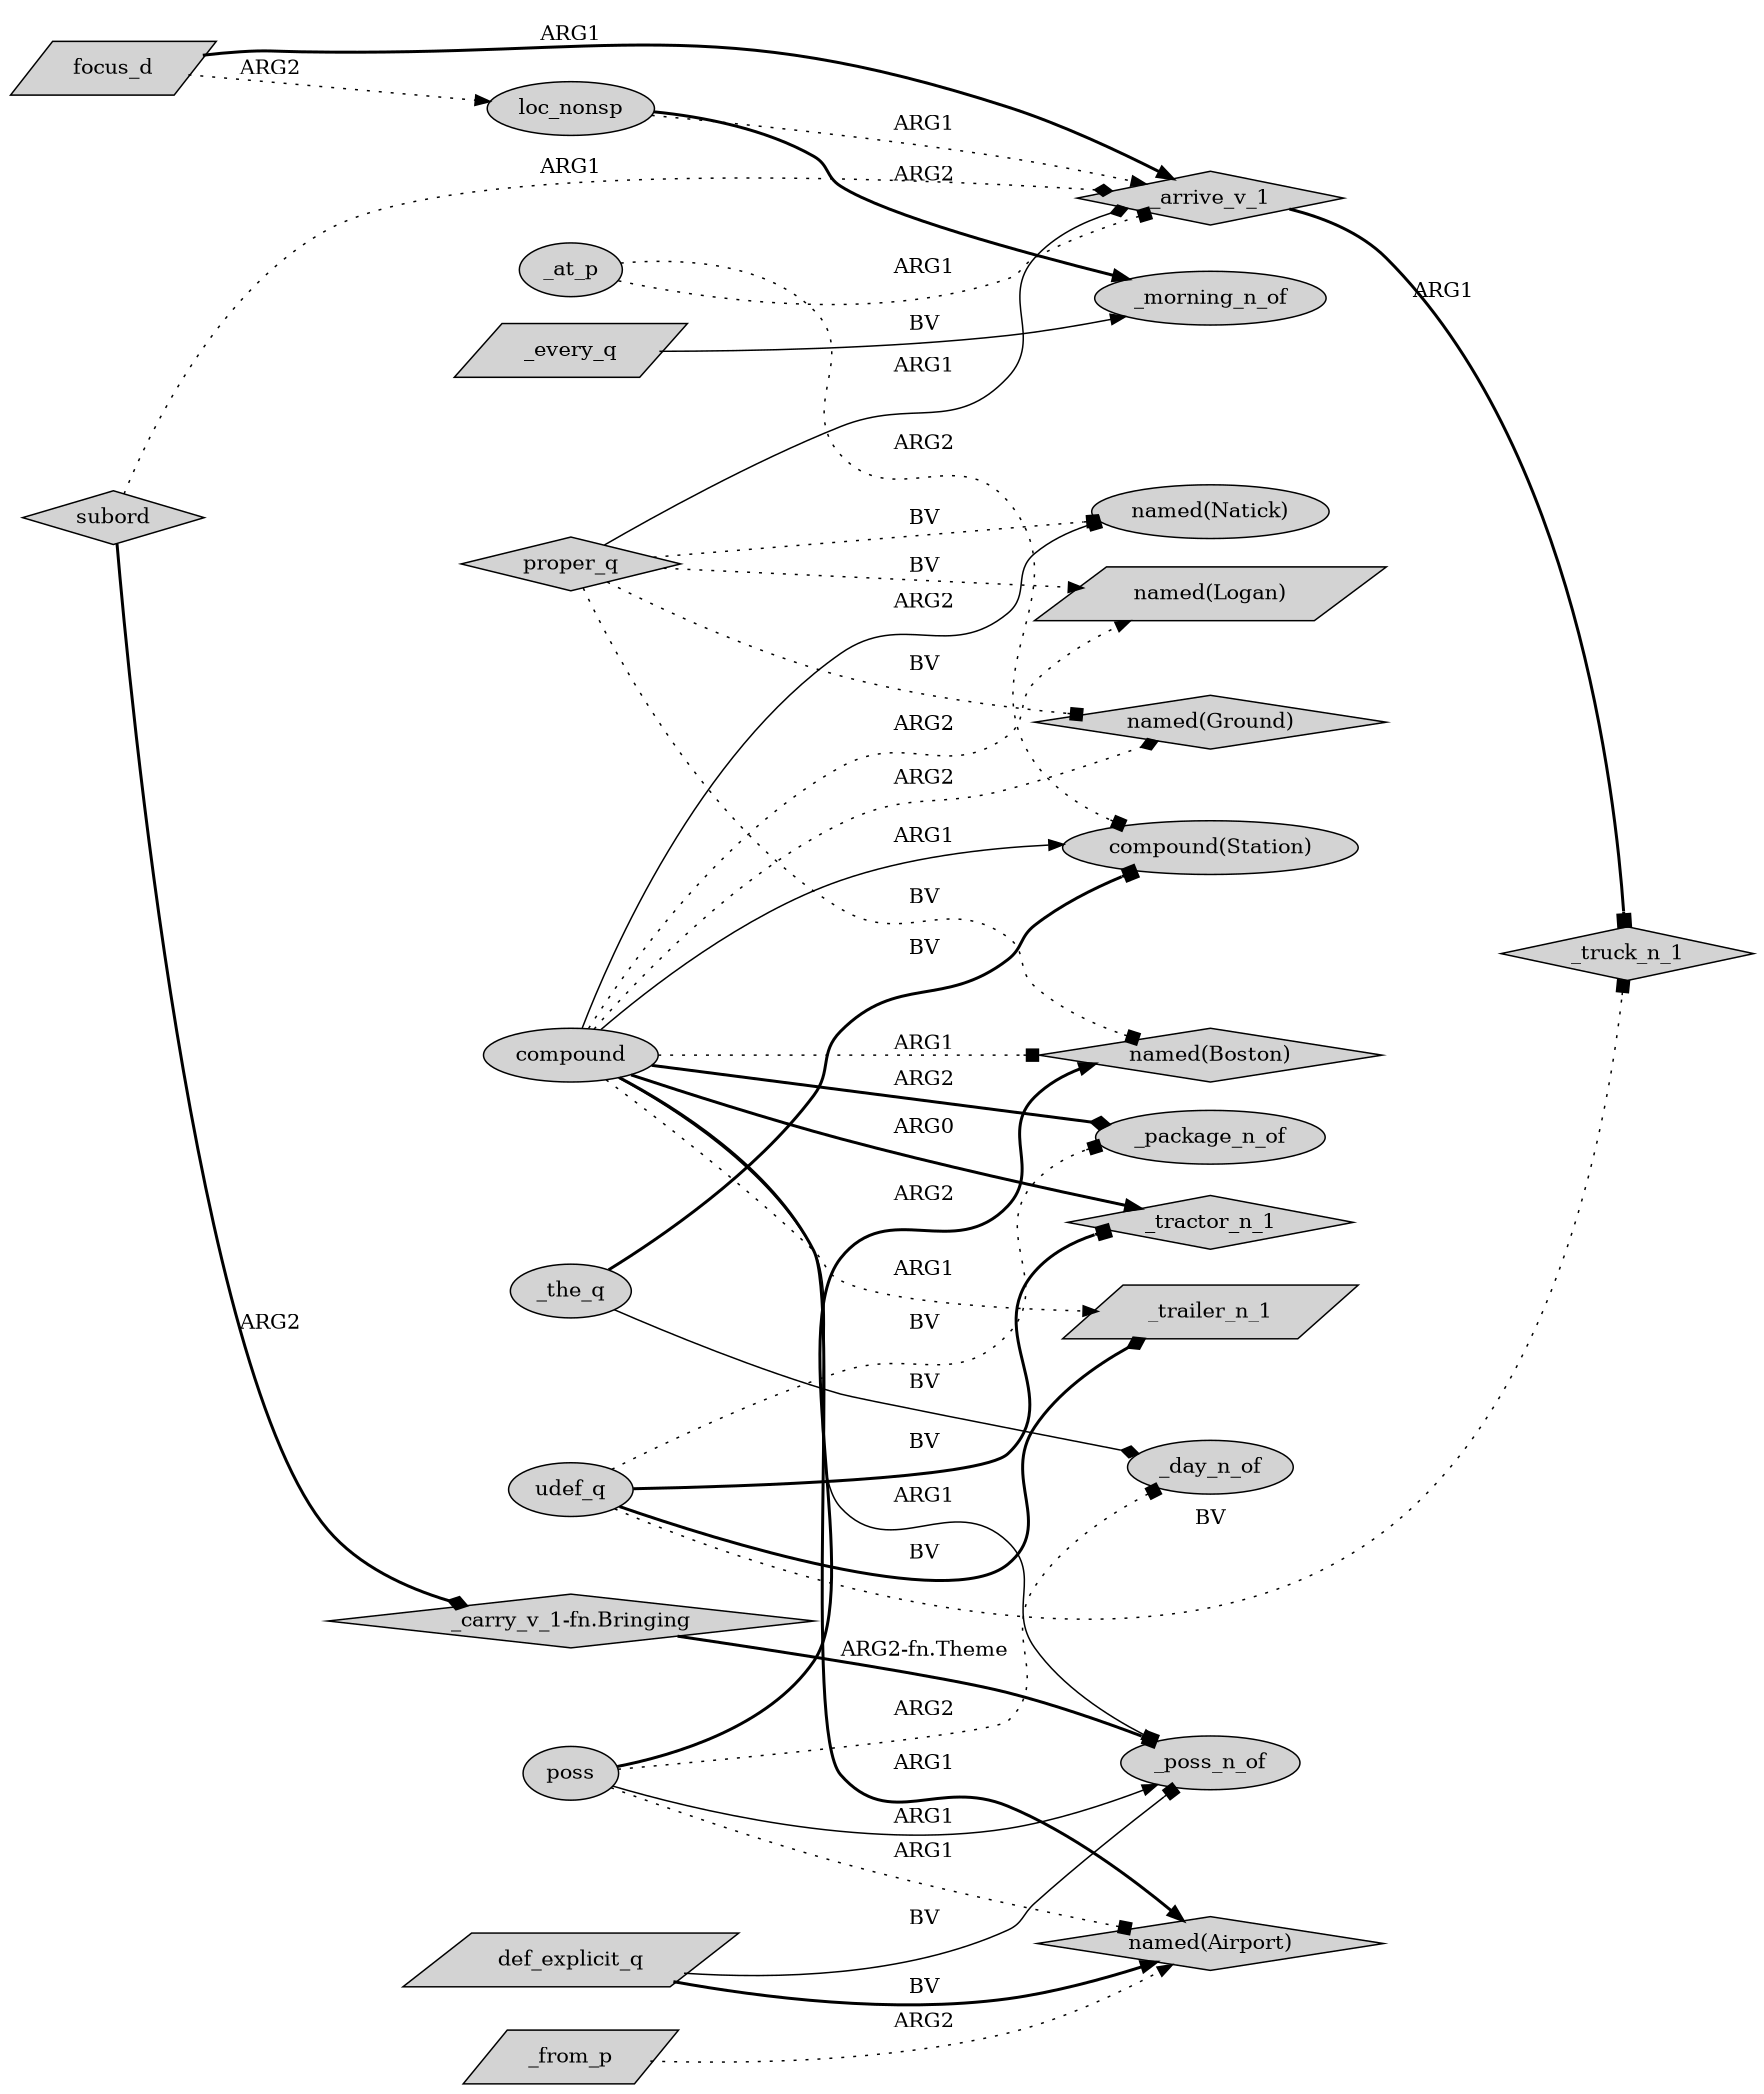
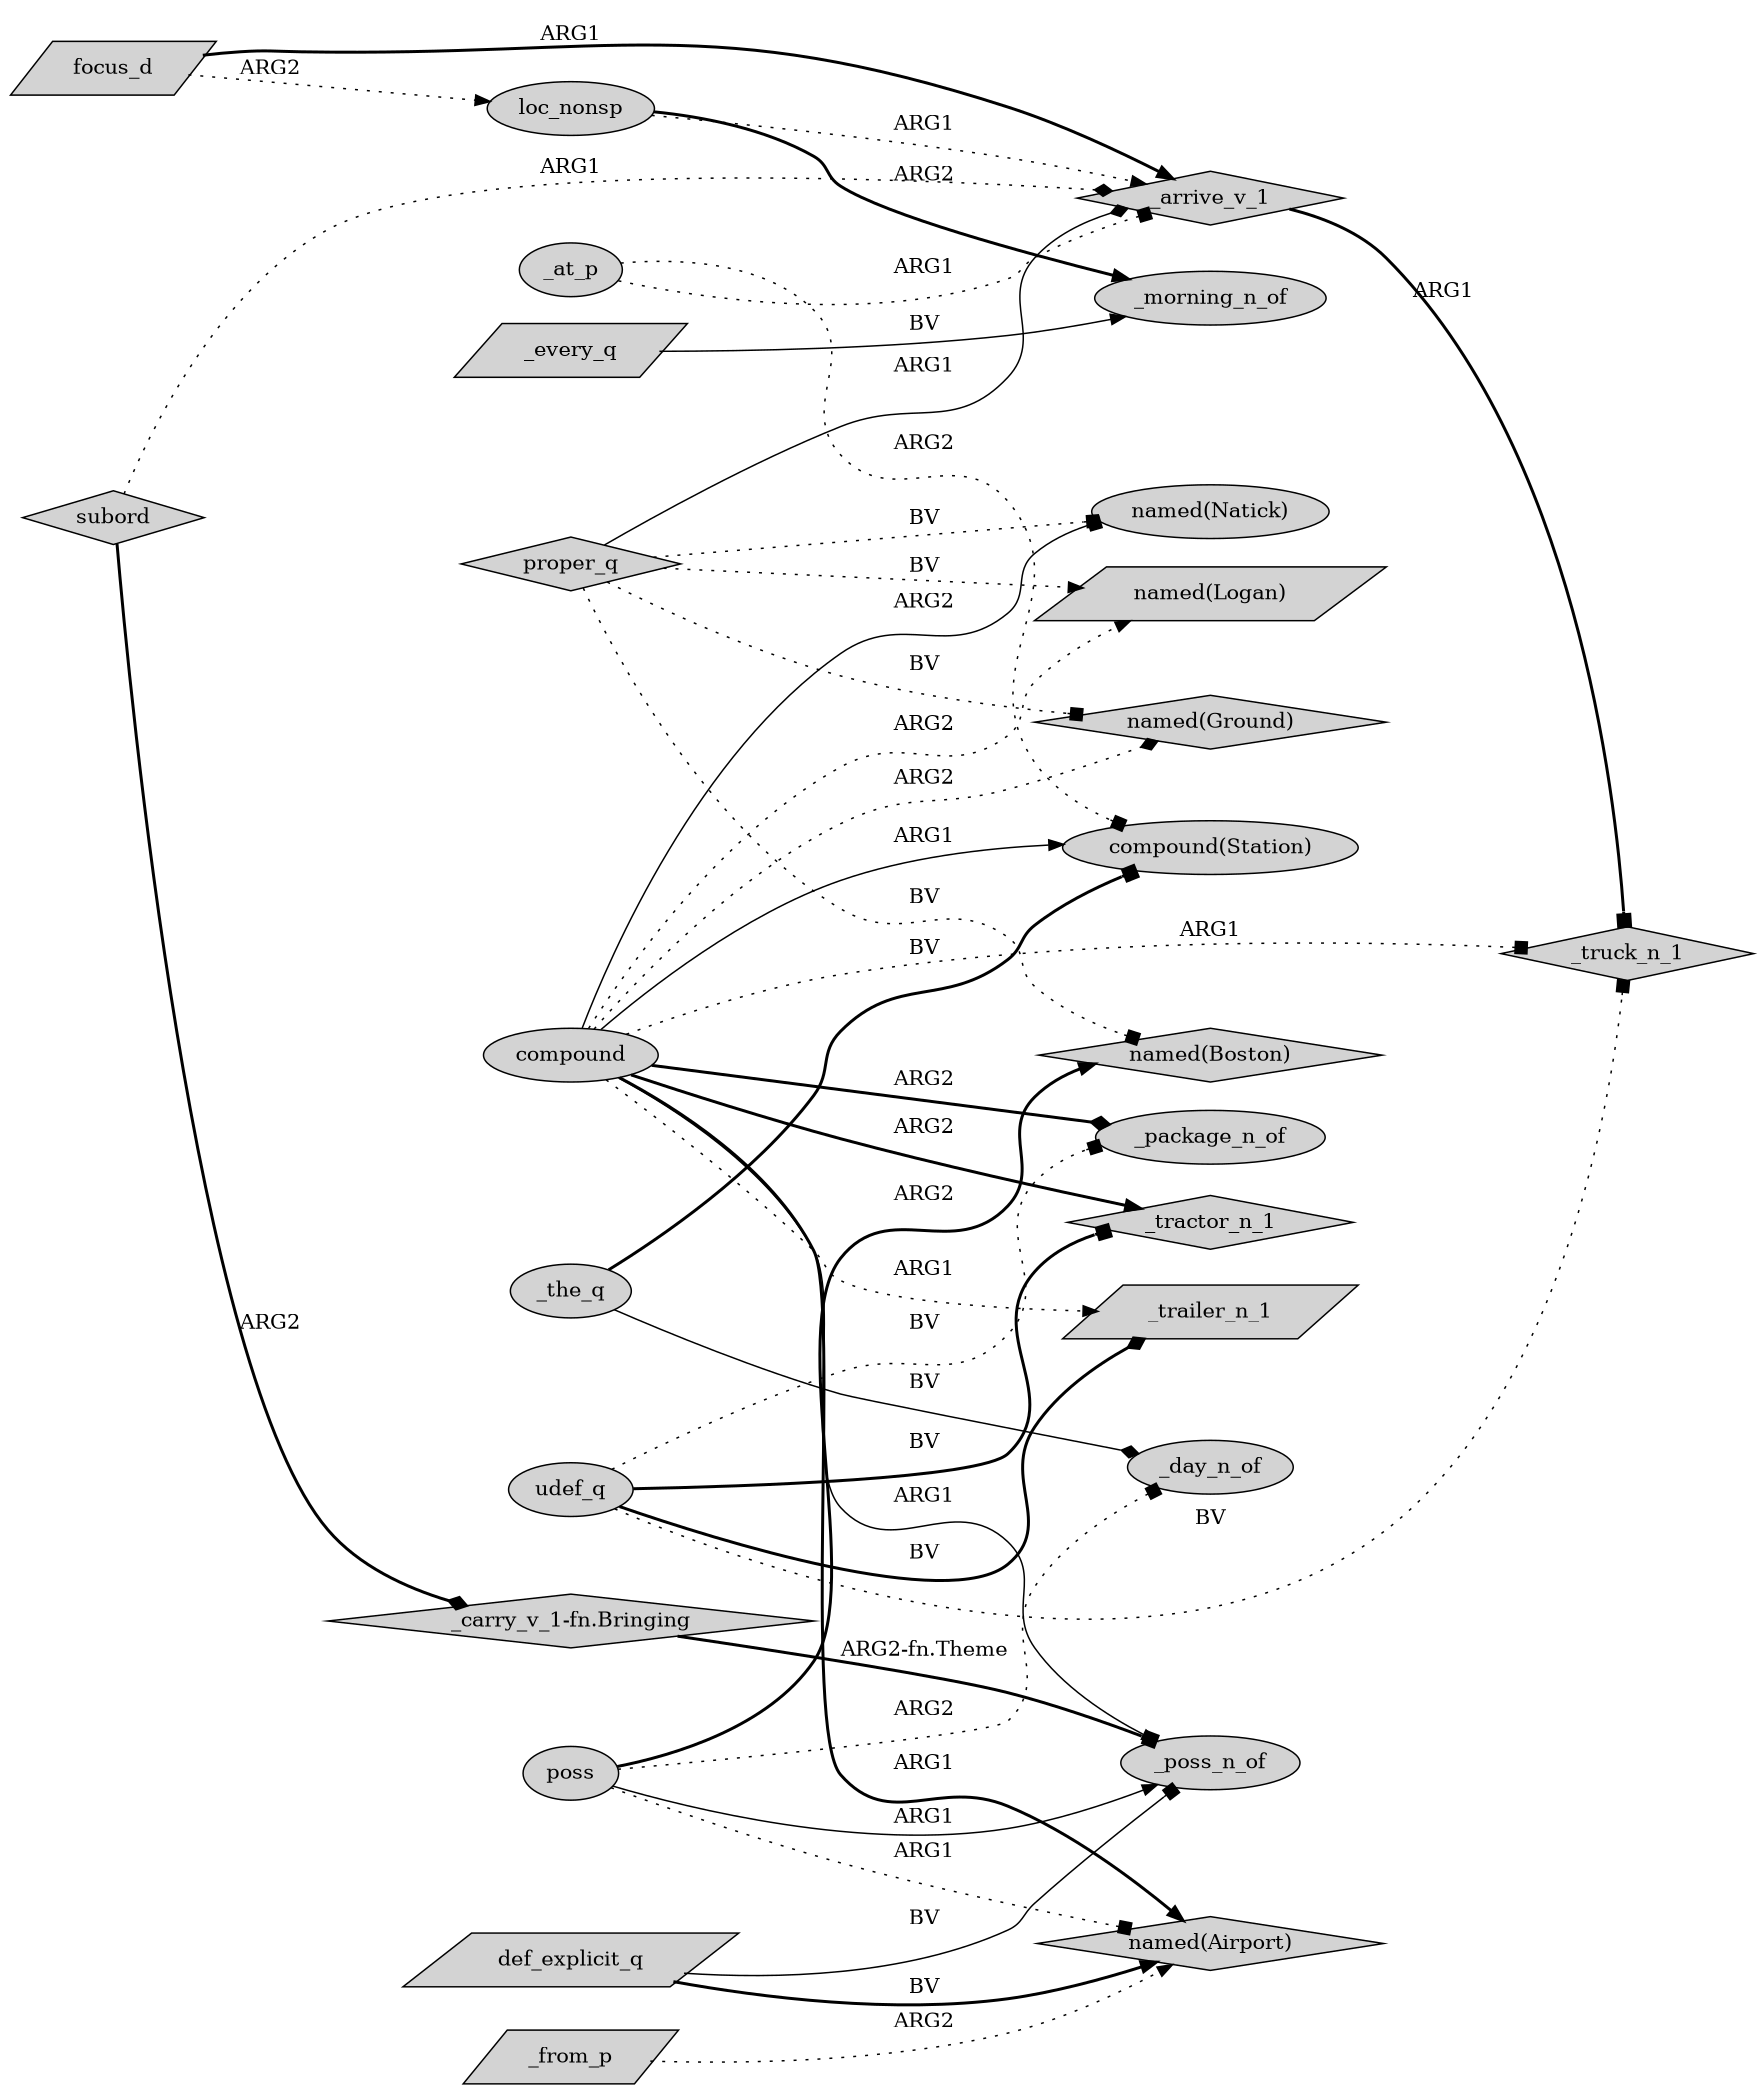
edge "compound" -> "named(Boston)": now "compound" -> "_truck_n_1"
edge "compound" -> "_tractor_n_1": label "ARG0" -> "ARG2"
